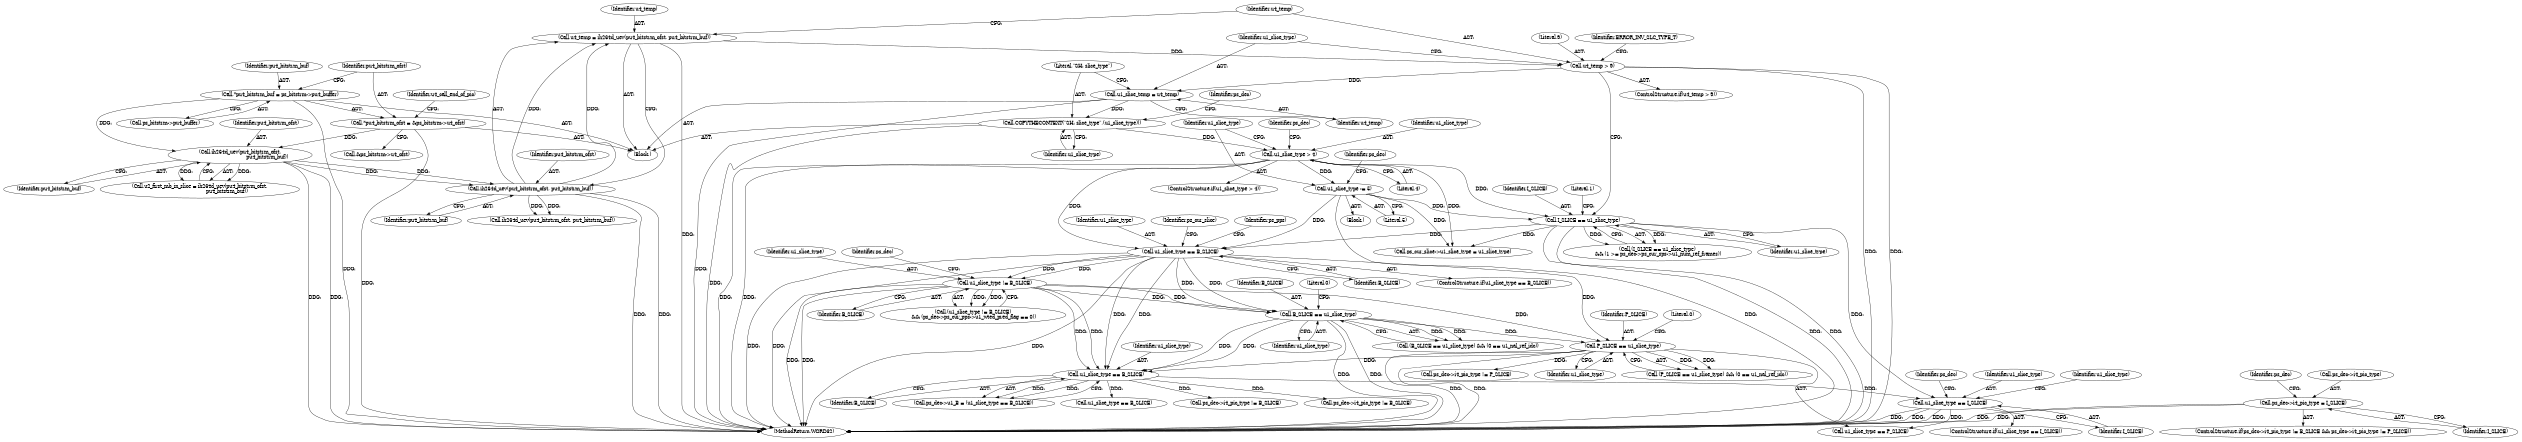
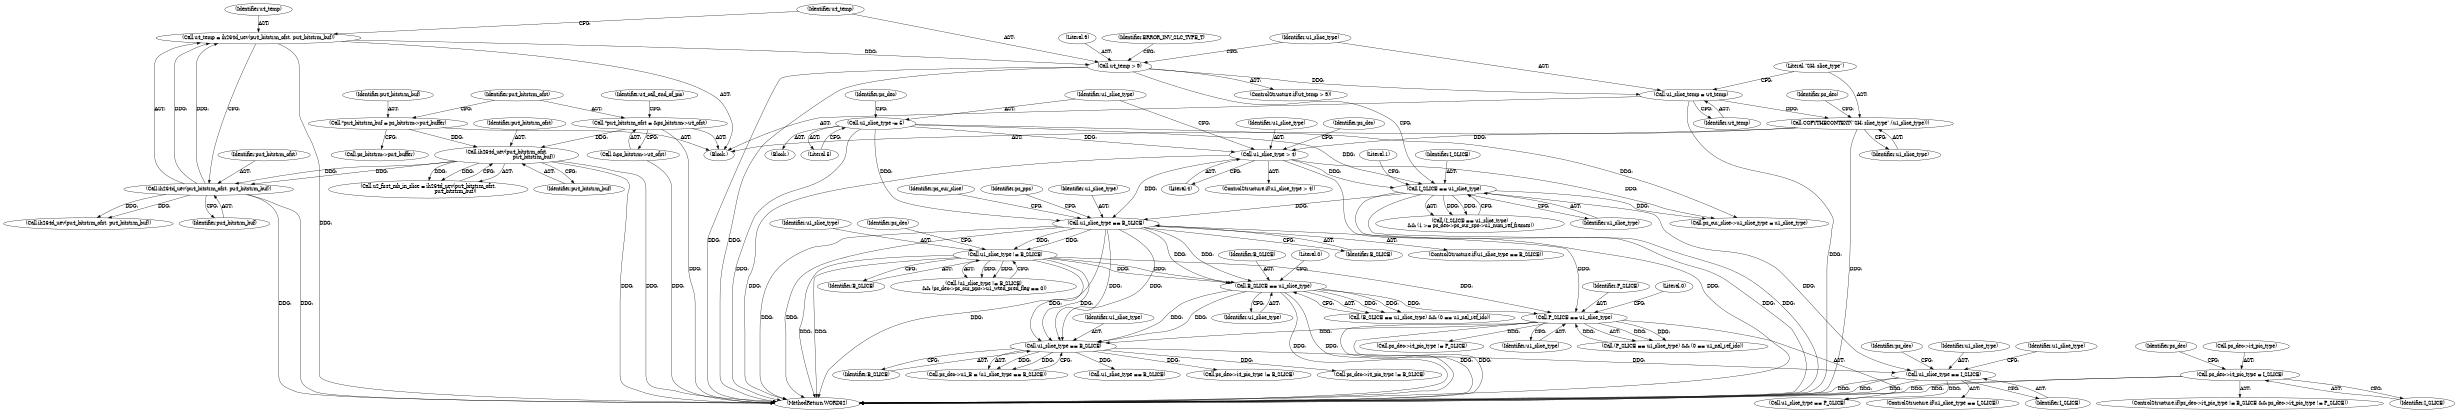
edge "(Call,*pu4_bitstrm_buf = ps_bitstrm->pu4_buffer)" -> "(Call,*pu4_bitstrm_ofst = &ps_bitstrm->u4_ofst)": now "(Call,&ps_bitstrm->u4_ofst)" -> "(Call,*pu4_bitstrm_ofst = &ps_bitstrm->u4_ofst)"
edge "(Call,ps_bitstrm->pu4_buffer)" -> "(Call,*pu4_bitstrm_buf = ps_bitstrm->pu4_buffer)": removed, label "AST:"
edge "(Call,u1_slice_type > 4)" -> "(Call,u1_slice_type -= 5)": reversed
edge "(Literal,5)" -> "(Call,u1_slice_type -= 5)": label "AST: " -> "CFG: "
edge "(Call,u1_slice_type -= 5)" -> "(Literal,5)": label "CFG: " -> "AST: "
edge "(Call,(P_SLICE == u1_slice_type) && (0 == u1_nal_ref_idc))" -> "(Call,P_SLICE == u1_slice_type)": label "CFG: " -> "DDG: "
edge "(Call,*pu4_bitstrm_buf = ps_bitstrm->pu4_buffer)" -> "(MethodReturn,WORD32)": now "(Call,&ps_bitstrm->u4_ofst)" -> "(MethodReturn,WORD32)"
